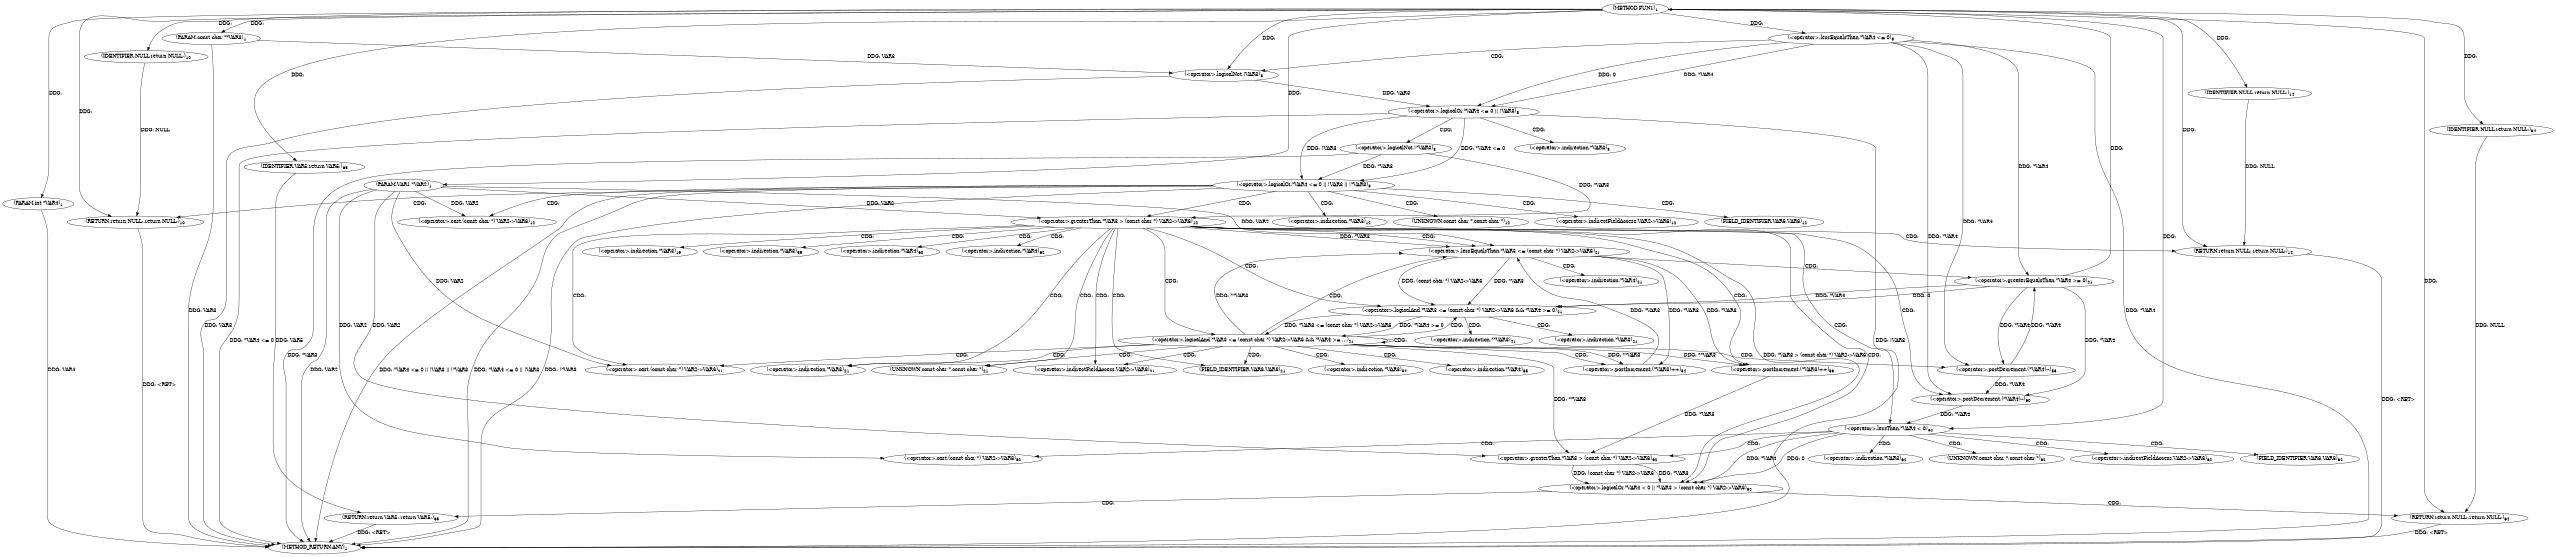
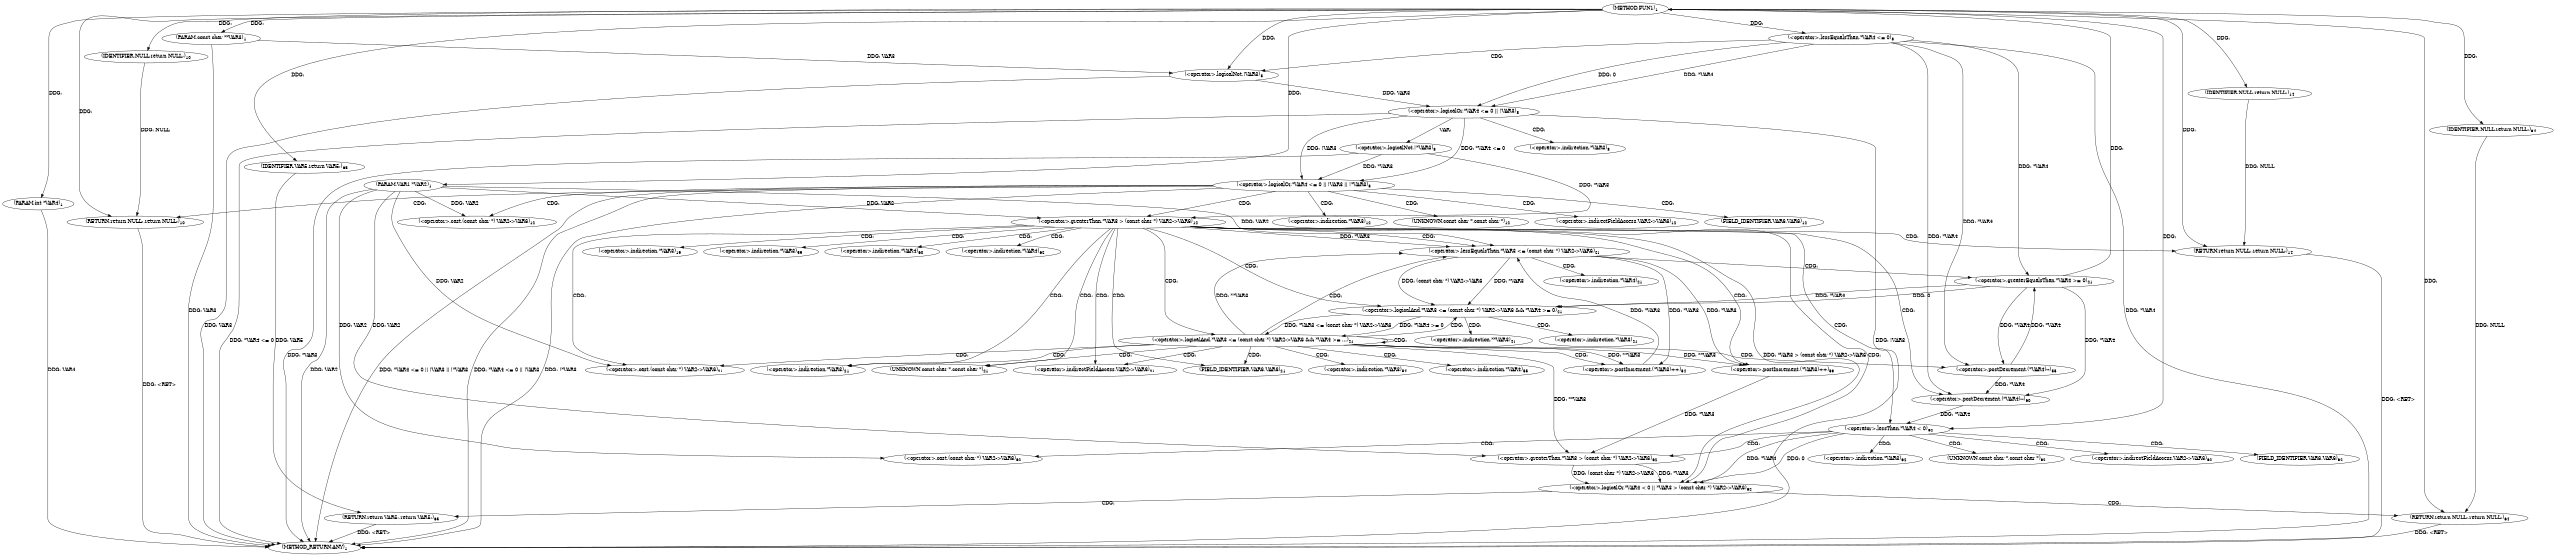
edge "(<operator>.logicalOr,*VAR4 <= 0 || !VAR3)" -> "(<operator>.logicalNot,!*VAR3)": label "CDG: " -> "VAR: "
